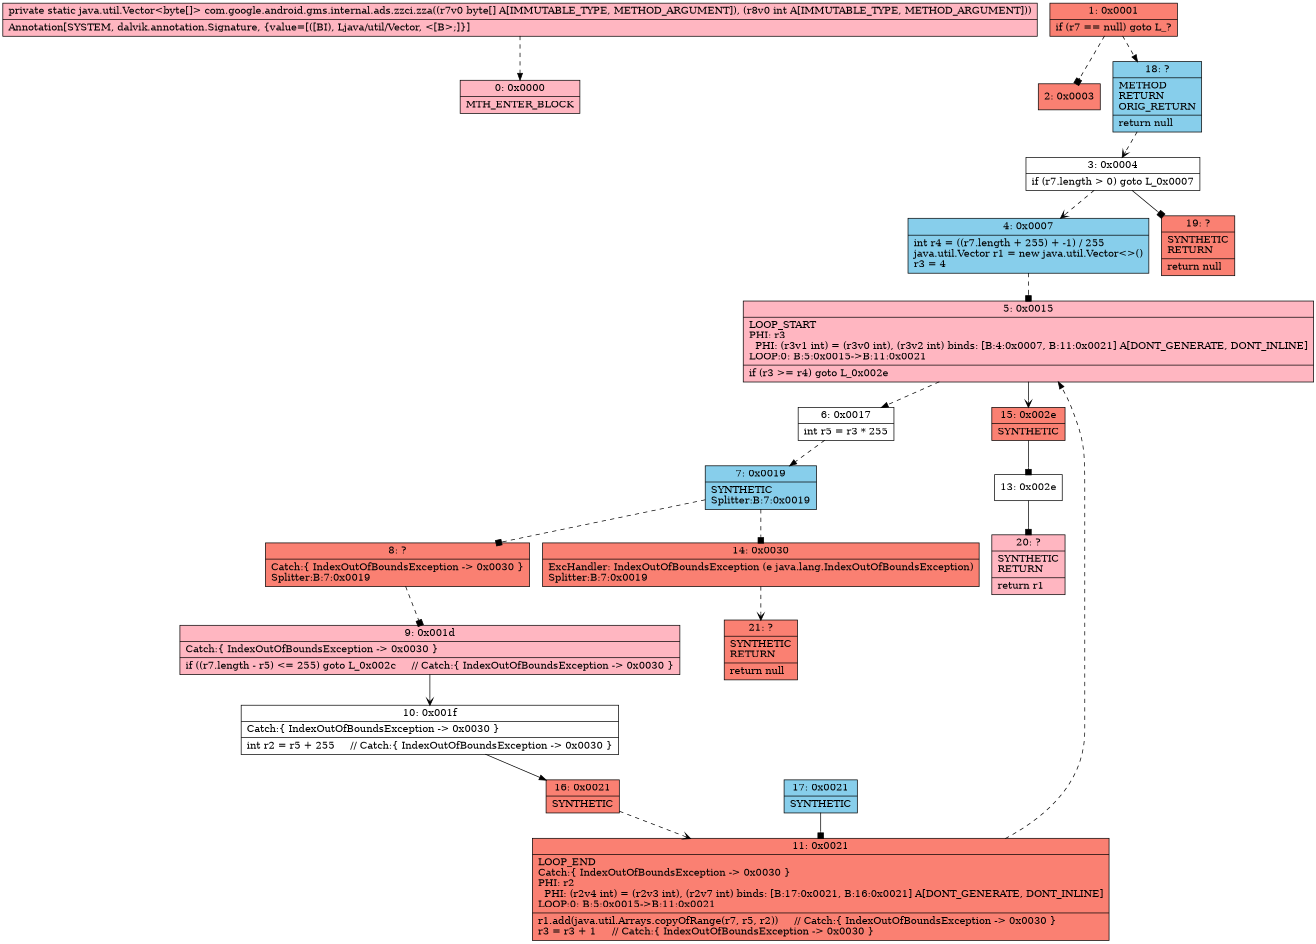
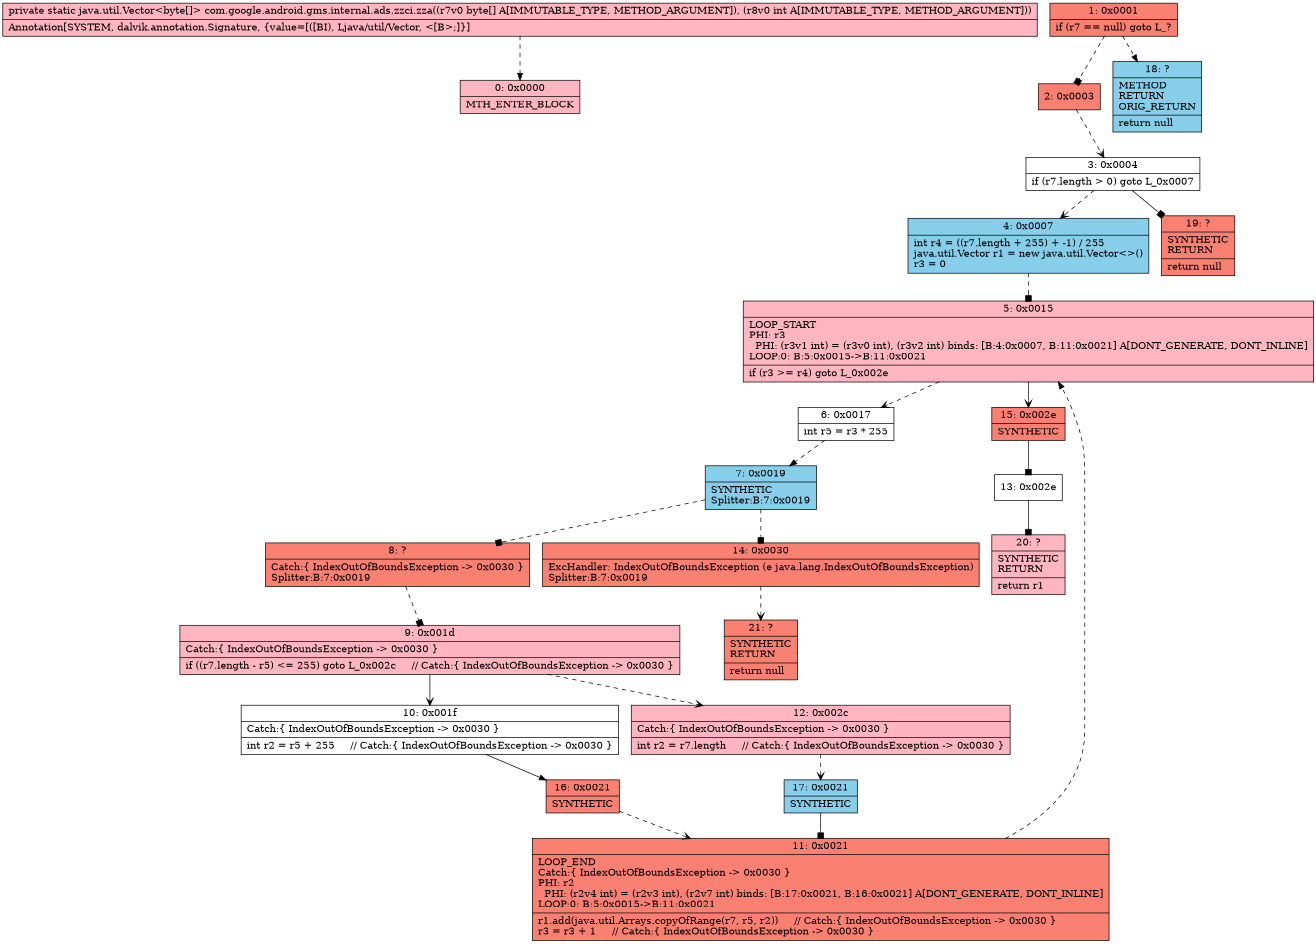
edge "18: ?" -> "3: 0x0004": now "2: 0x0003" -> "3: 0x0004"
node "4: 0x0007": text "r3 = 4" -> "r3 = 0"
edge "5: 0x0015" -> "6: 0x0017": arrowhead normal -> vee
node "12: 0x002c": added
